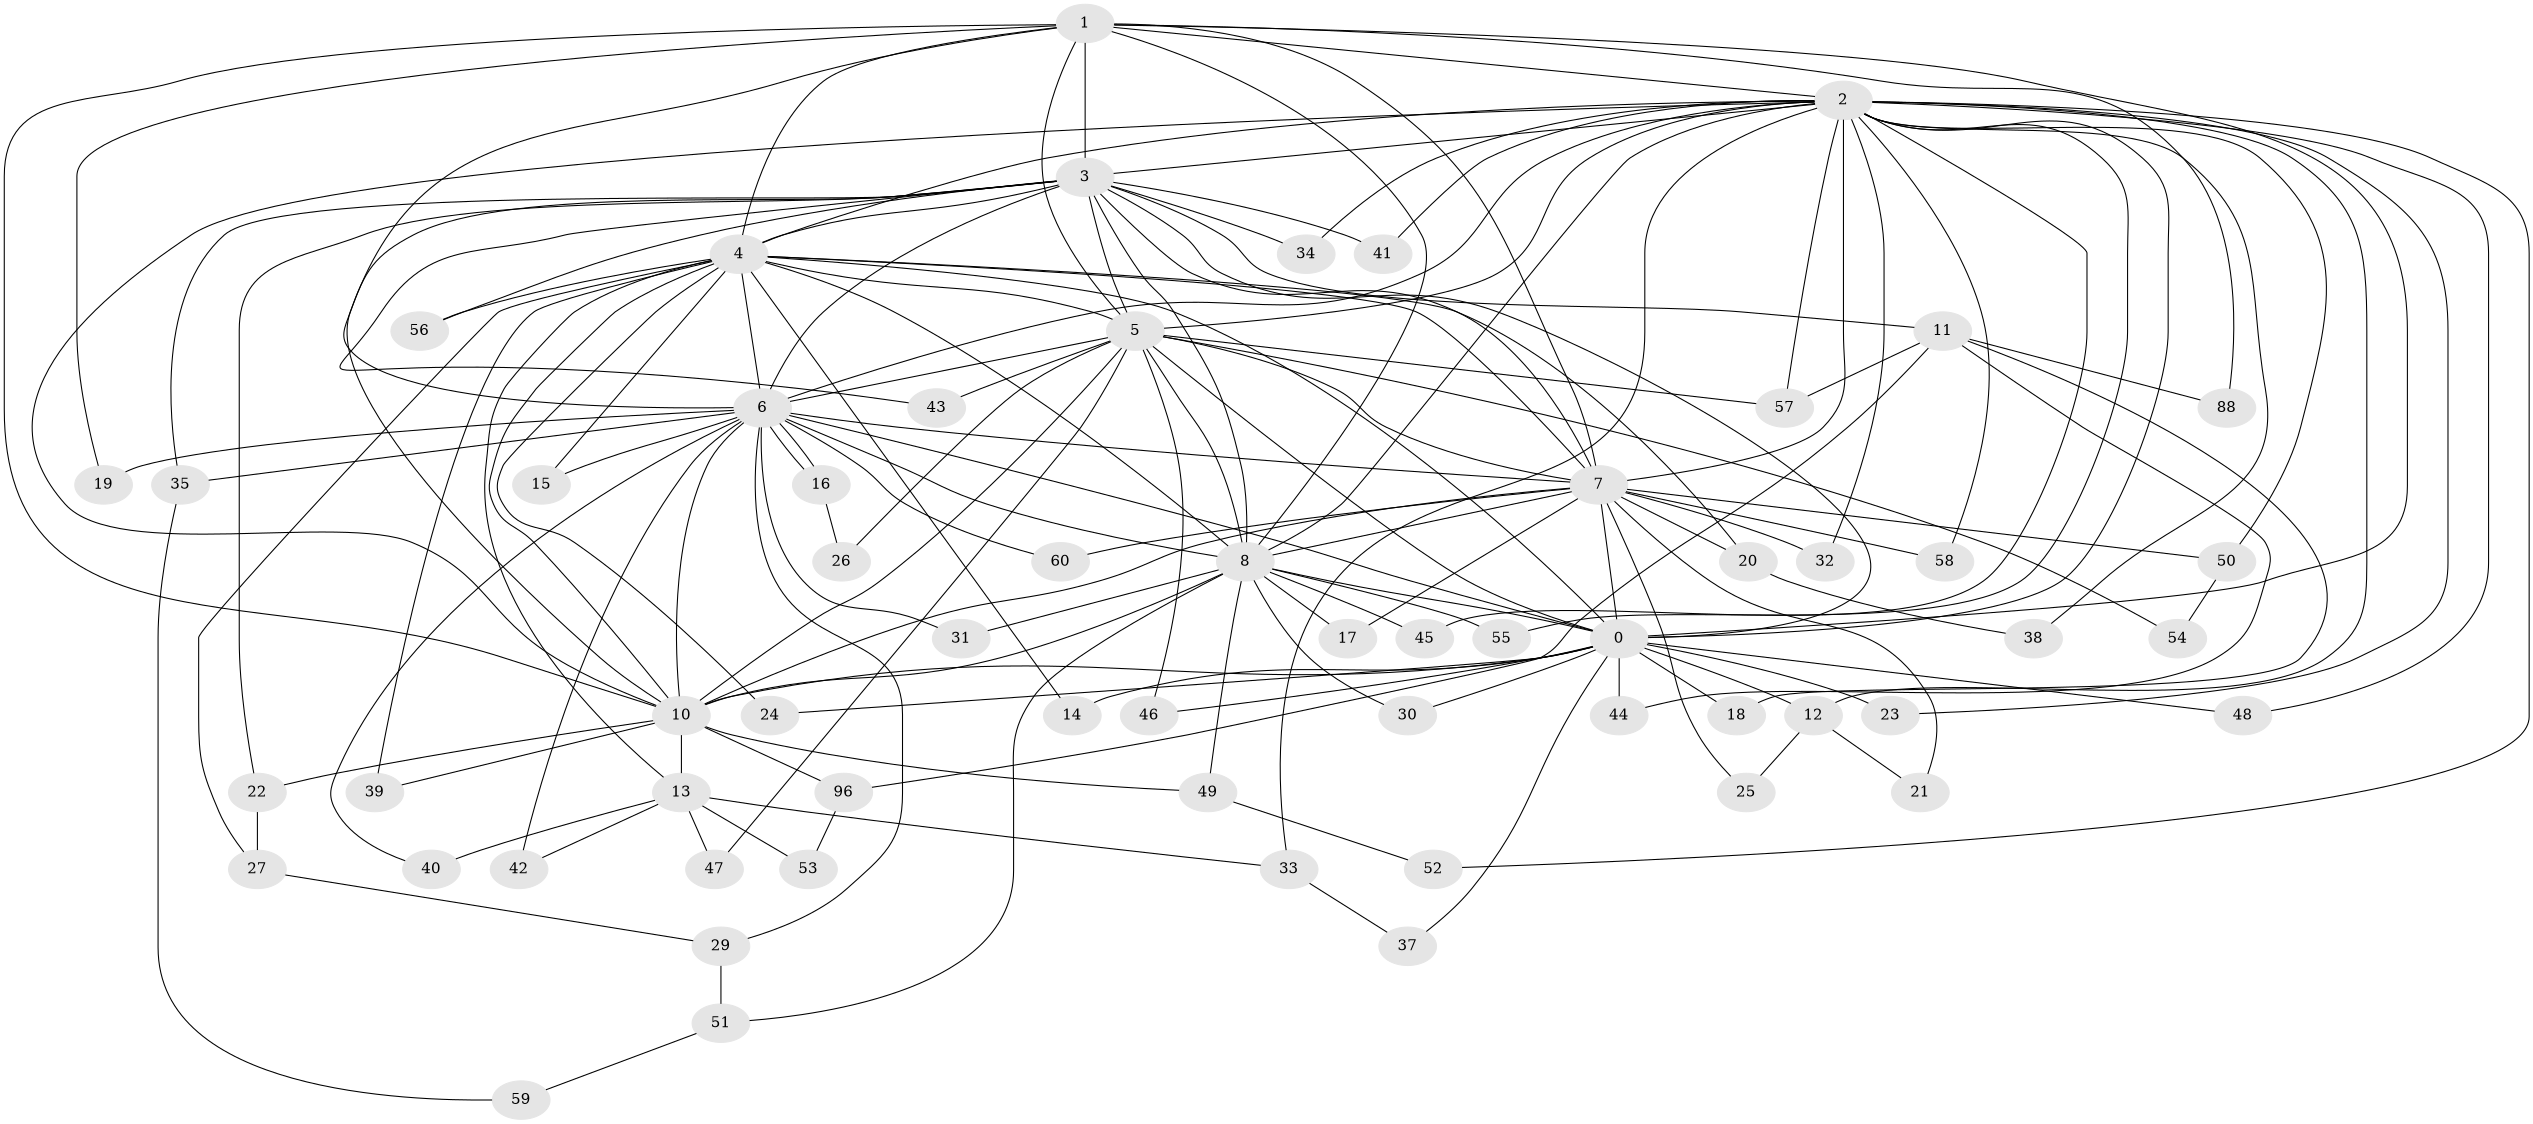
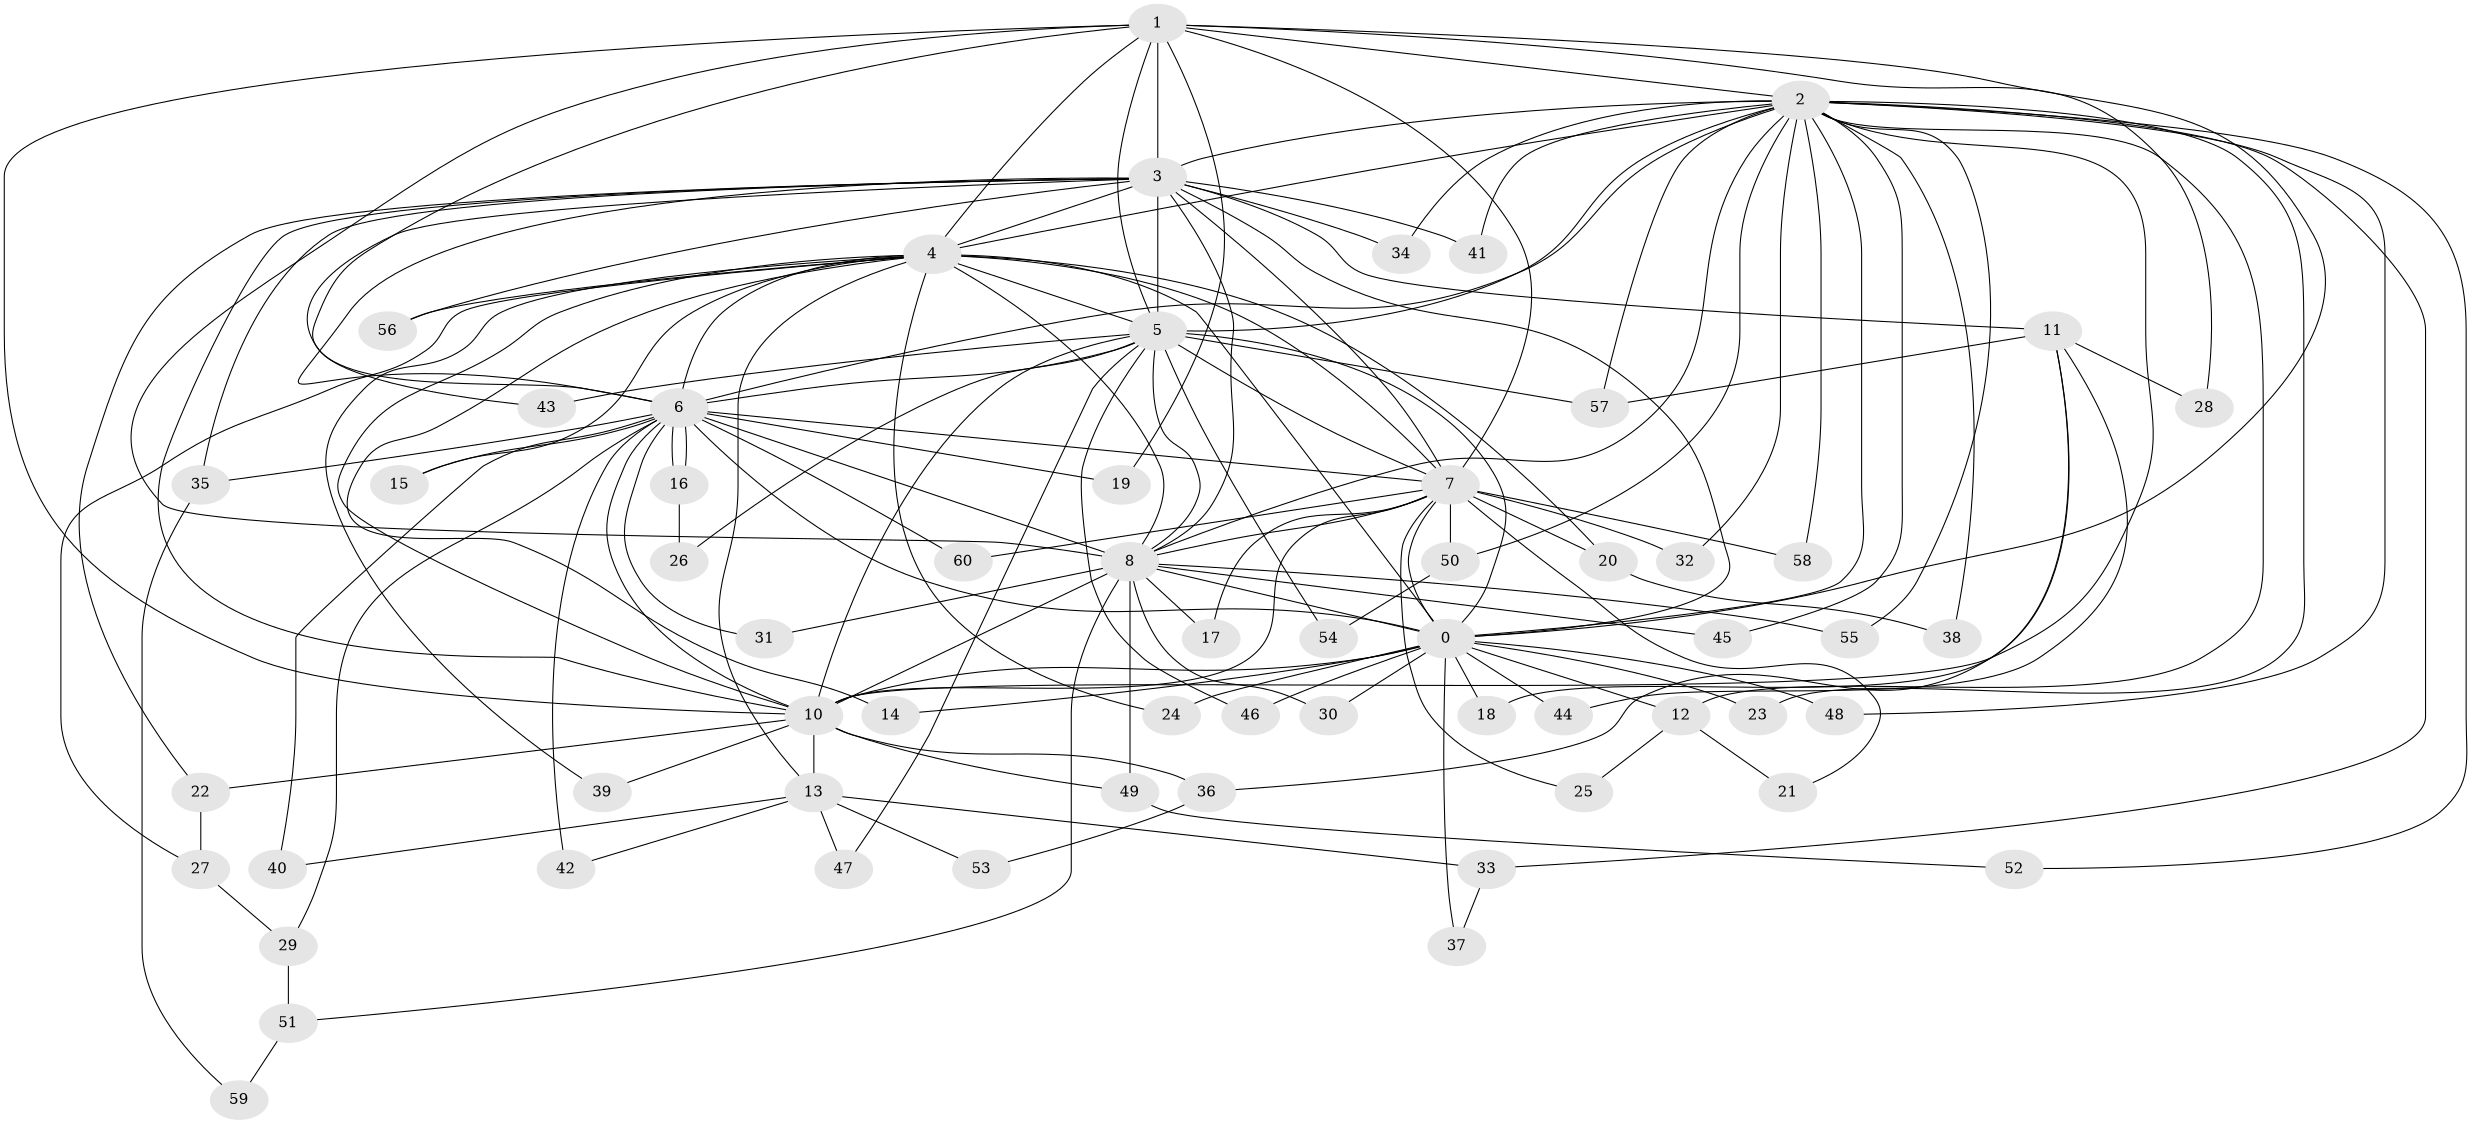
edge "2" -- "7": removed
node "88": label "88" -> "28"
node "96": label "96" -> "36"
